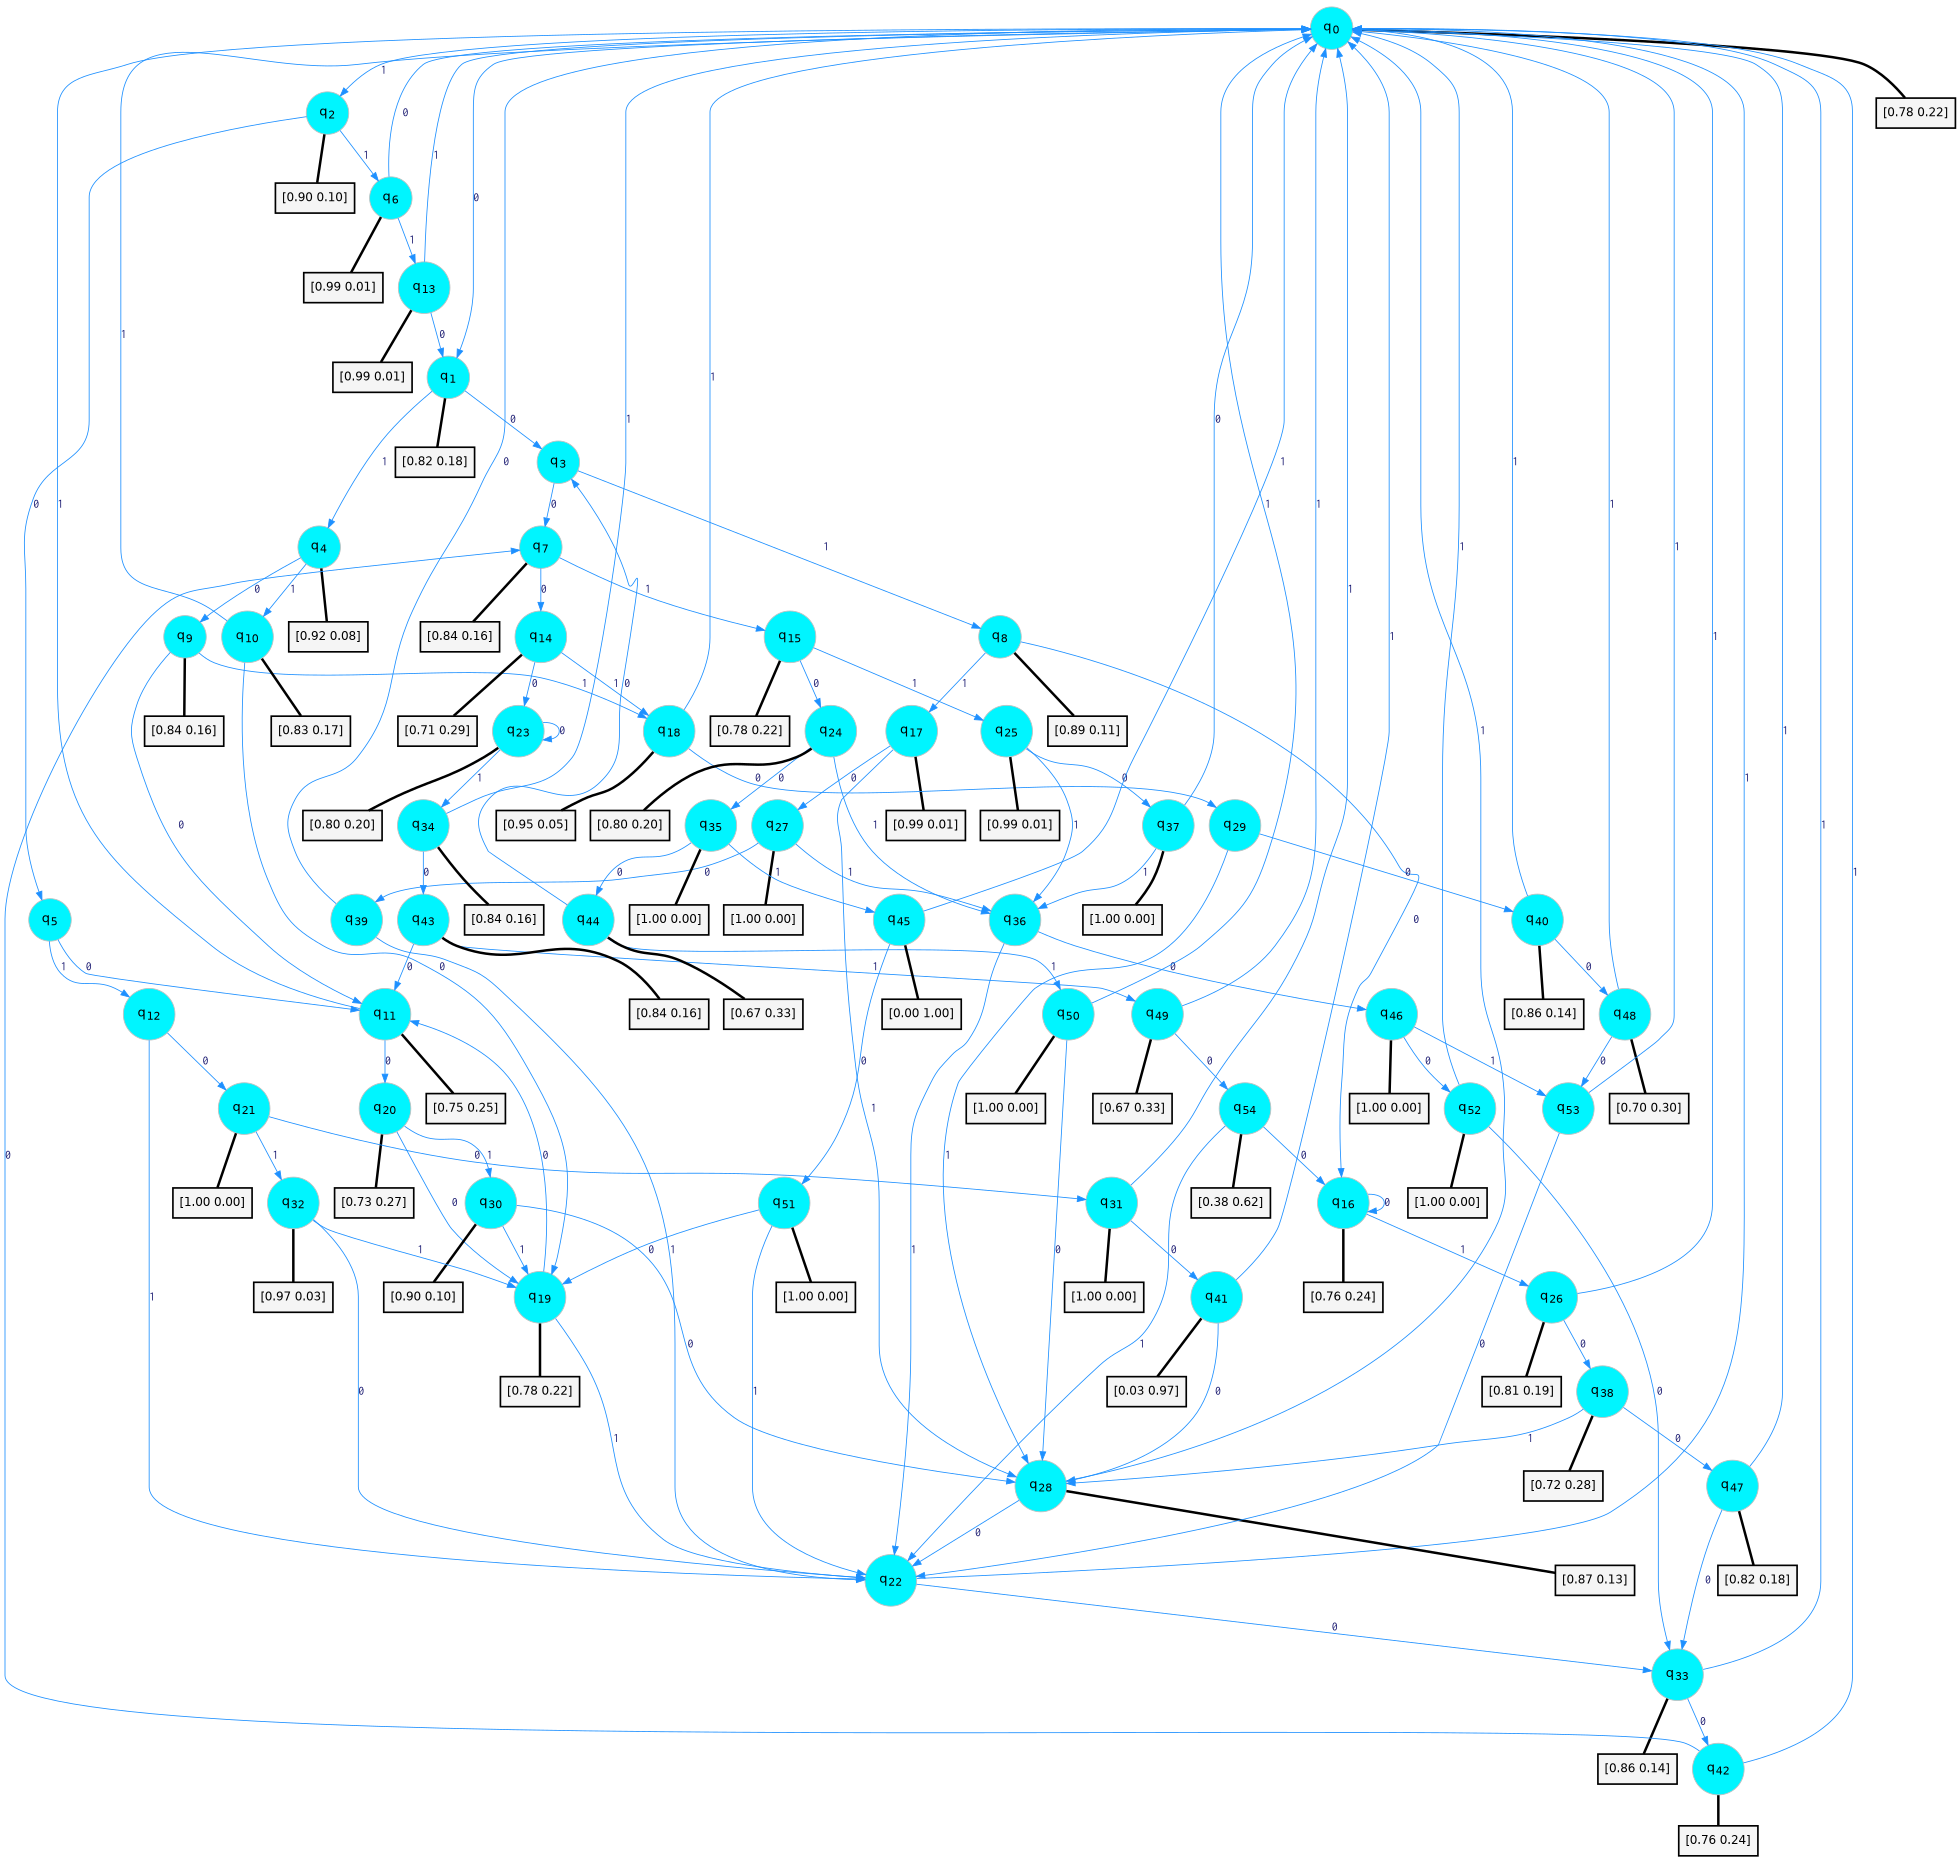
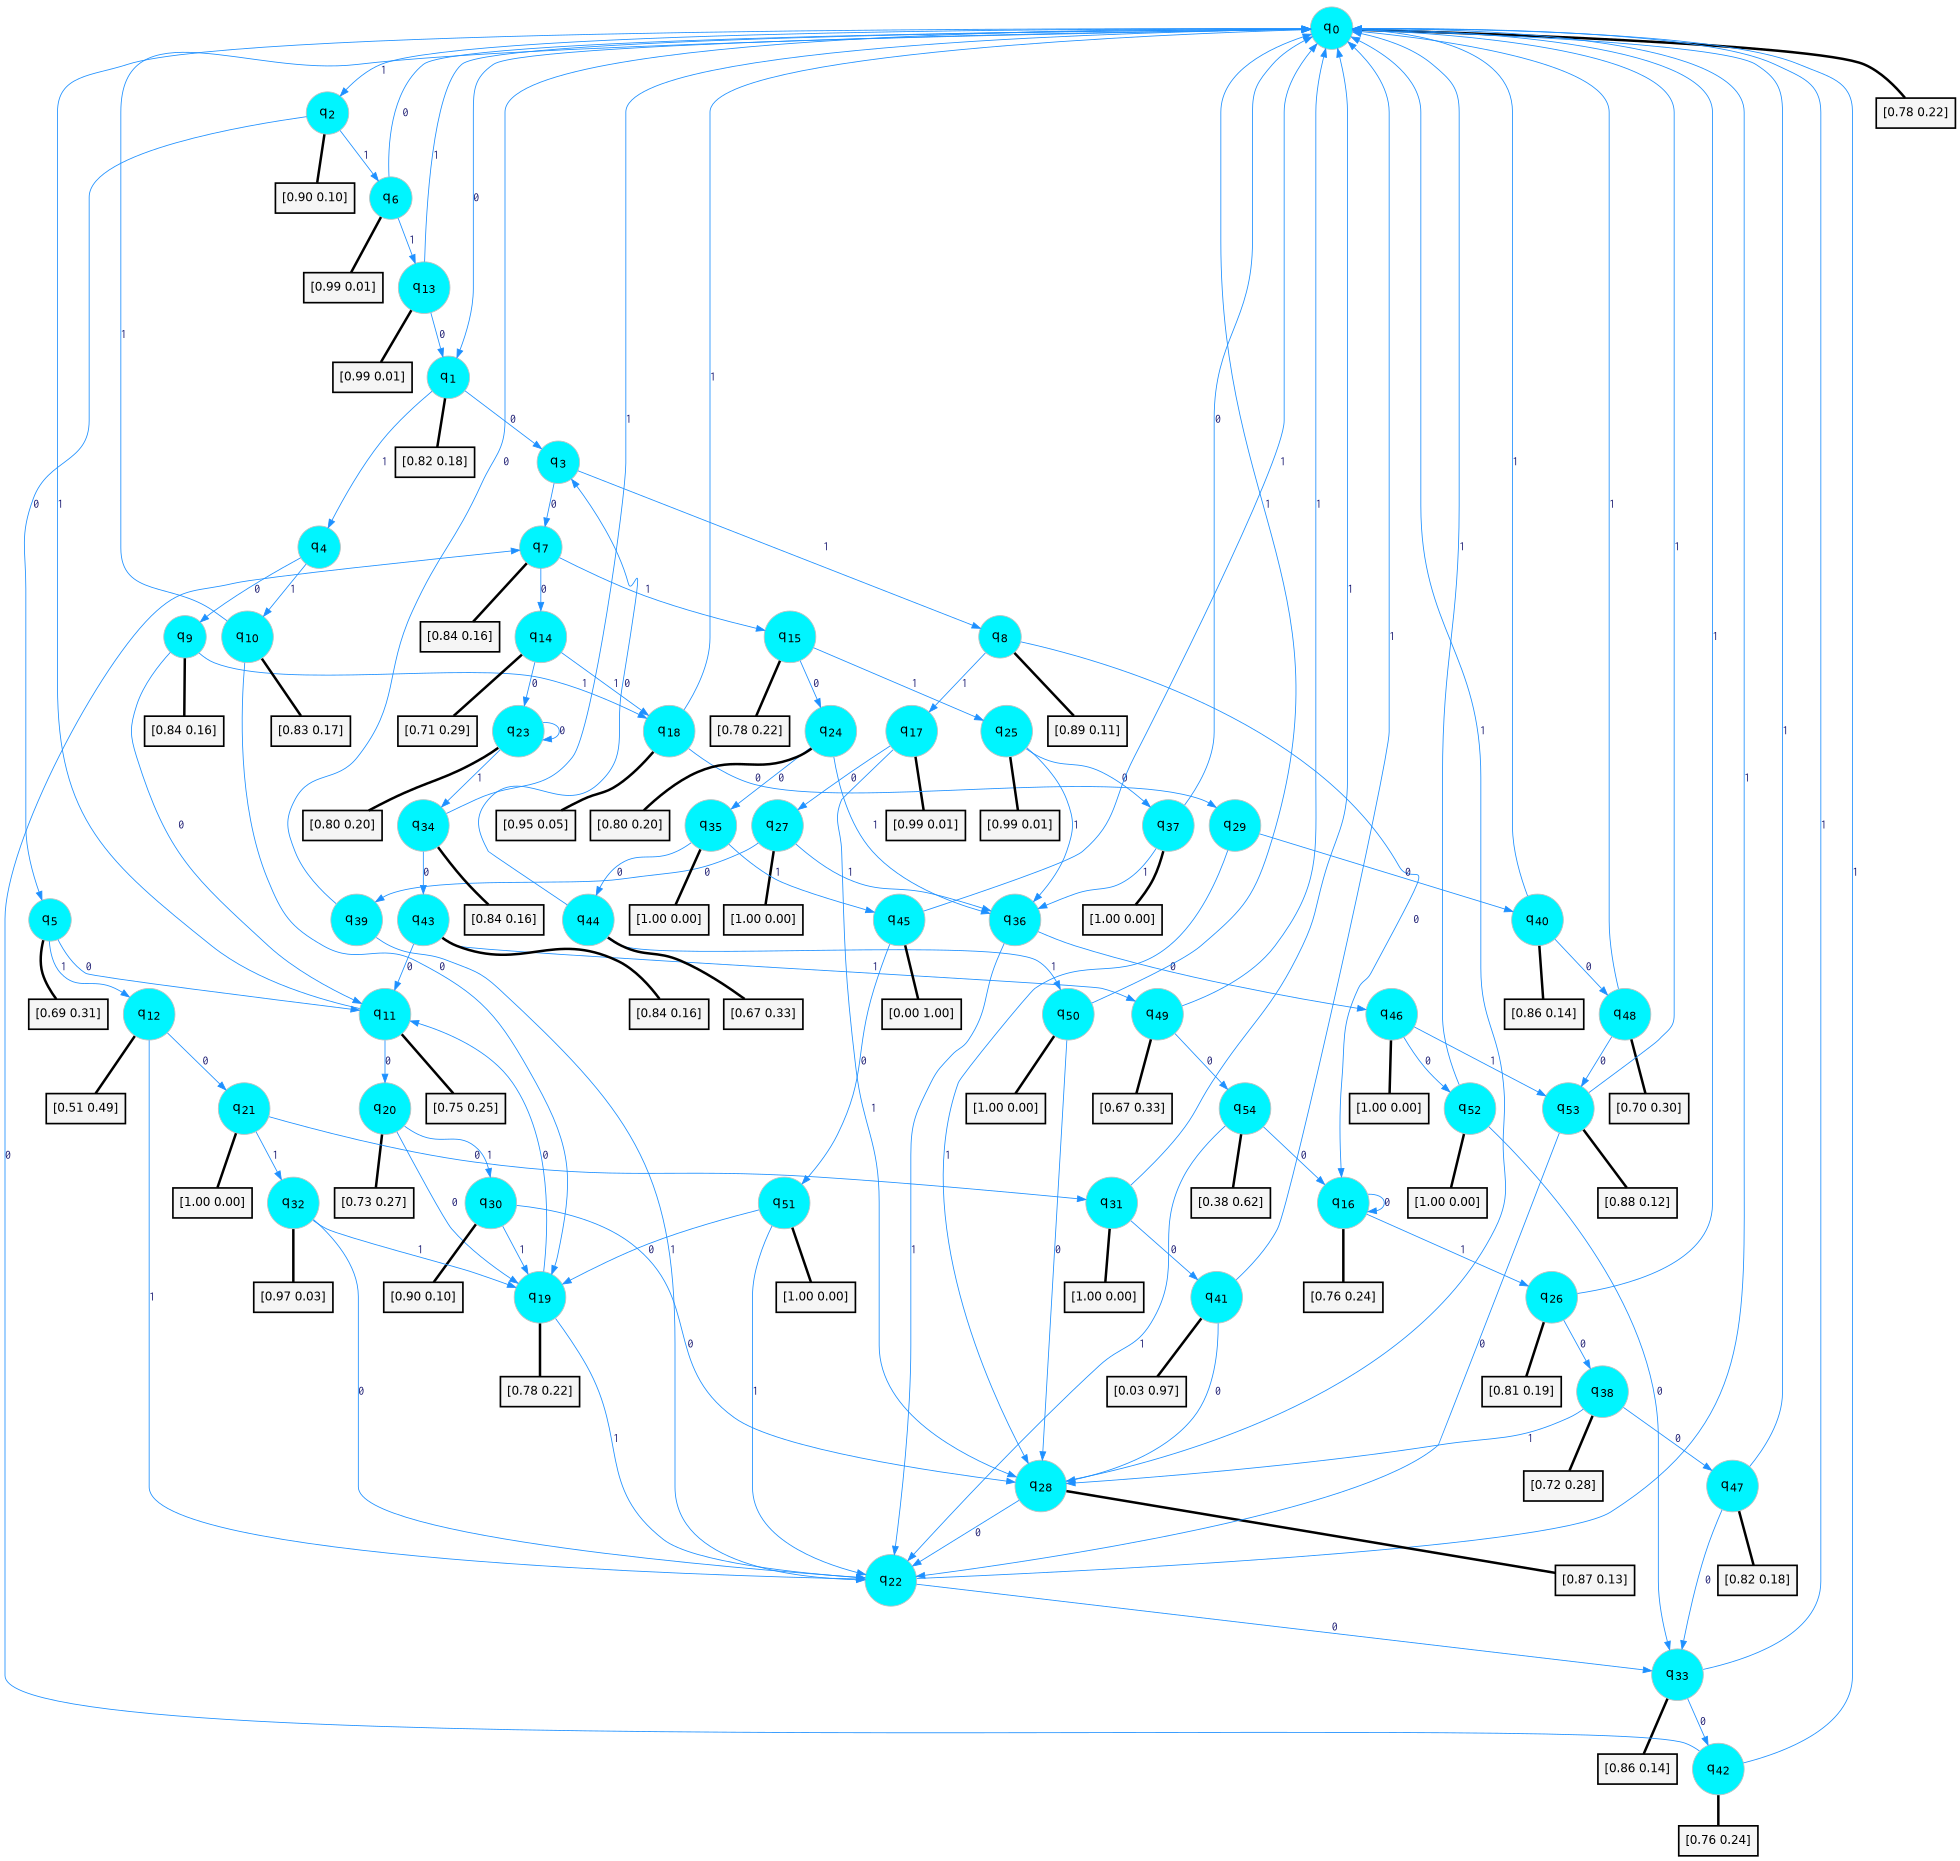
node "[0.92 0.08]": removed
node "[0.69 0.31]": added
node "[0.51 0.49]": added
node "[0.88 0.12]": added
